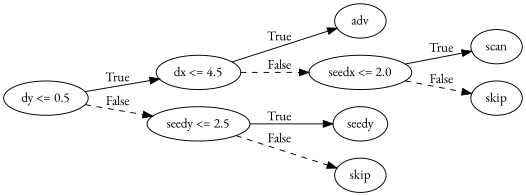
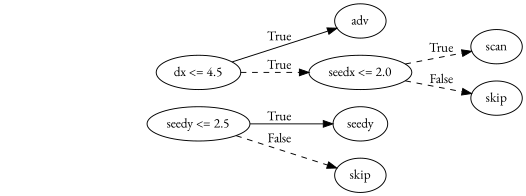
edge "seedx <= 2.0" -> "scan": style solid -> dashed
edge "dx <= 4.5" -> "seedx <= 2.0": label "False" -> "True"
node "dy <= 0.5": removed
